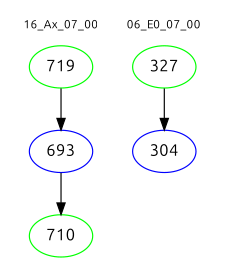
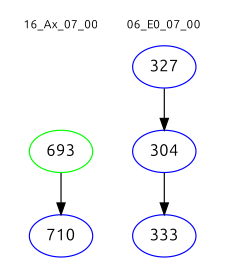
node "719": removed
node "327": color green -> blue
node "693": color blue -> green
node "710": color green -> blue
node "333": added
